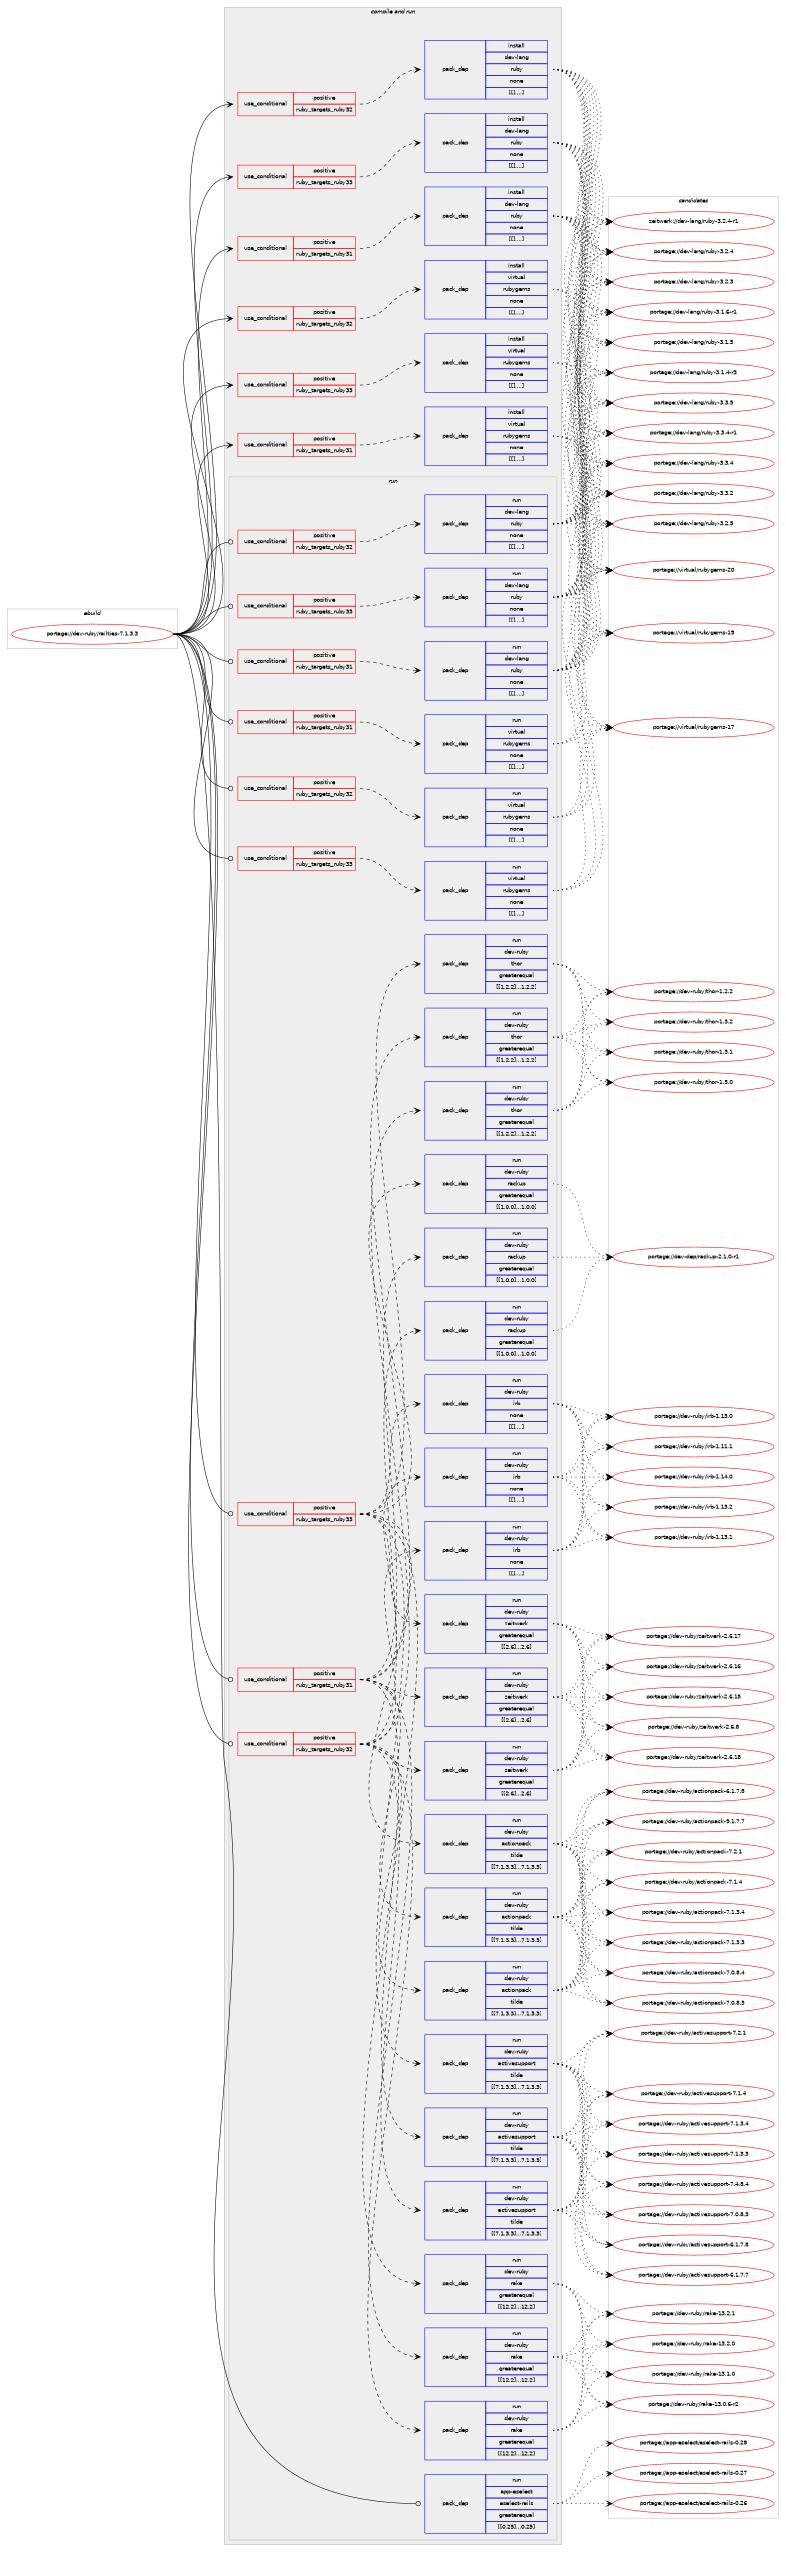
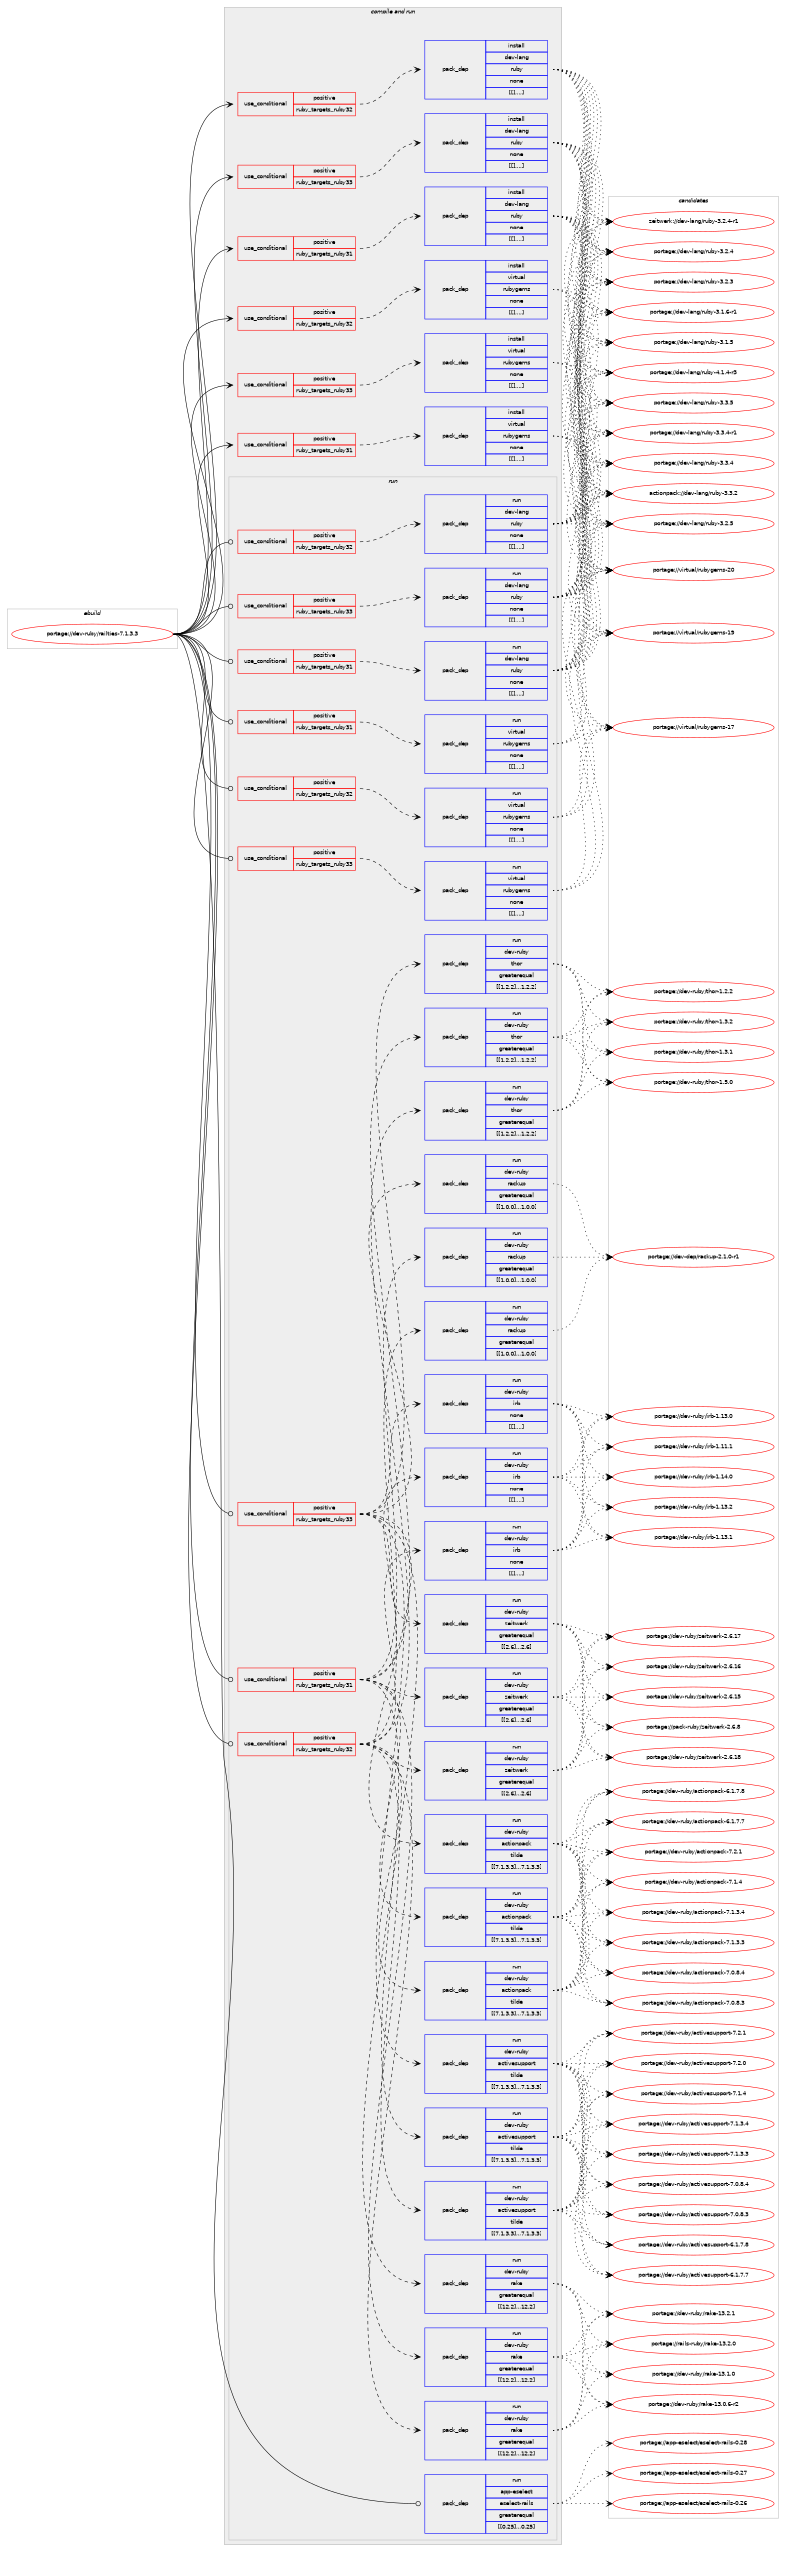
node "portage://dev-lang/ruby-3.1.4-r3": label "portage://dev-lang/ruby-3.1.4-r3" -> "portage://dev-lang/ruby-4.1.4-r3"
node "portage://dev-lang/ruby-3.3.2": label "portage://dev-lang/ruby-3.3.2" -> "actionpack://dev-lang/ruby-3.3.2"
node "portage://dev-ruby/zeitwerk-2.6.8": label "portage://dev-ruby/zeitwerk-2.6.8" -> "portage://pack-ruby/zeitwerk-2.6.8"
node "portage://dev-ruby/actionpack-9.1.7.7": label "portage://dev-ruby/actionpack-9.1.7.7" -> "portage://dev-ruby/actionpack-6.1.7.7"
node "portage://dev-ruby/activesupport-7.2.0": added
node "portage://dev-ruby/activesupport-7.4.8.4": label "portage://dev-ruby/activesupport-7.4.8.4" -> "portage://dev-ruby/activesupport-7.0.8.4"
node "portage://dev-ruby/rake-13.2.0": label "portage://dev-ruby/rake-13.2.0" -> "portage://rails-ruby/rake-13.2.0"
